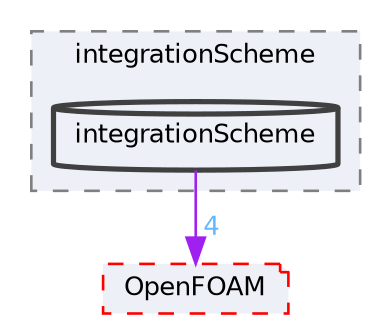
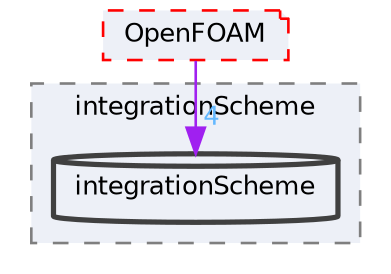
edge "integrationScheme" -> "OpenFOAM": reversed
